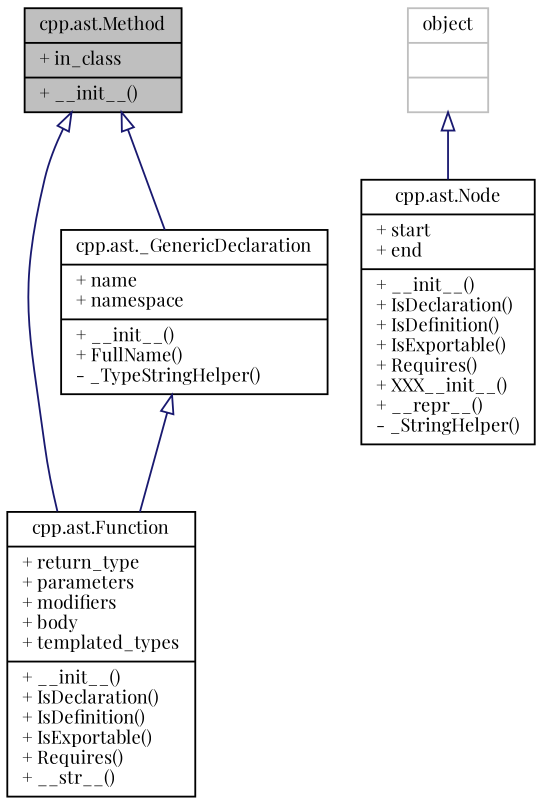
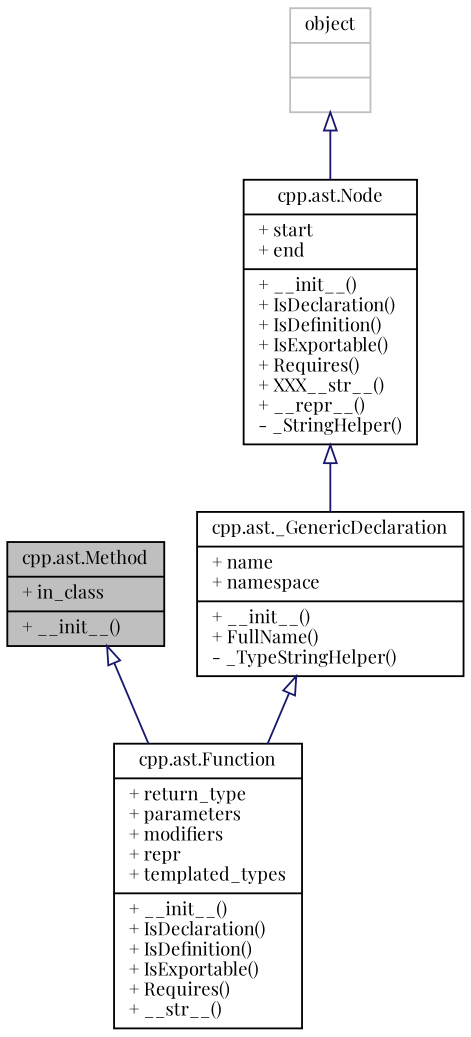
edge "cpp.ast._GenericDeclaration" -> "cpp.ast.Method": now "cpp.ast._GenericDeclaration" -> "cpp.ast.Node"
node "cpp.ast.Node": text "+ XXX__init__()" -> "+ XXX__str__()"
node "cpp.ast.Function": text "+ body" -> "+ repr"
